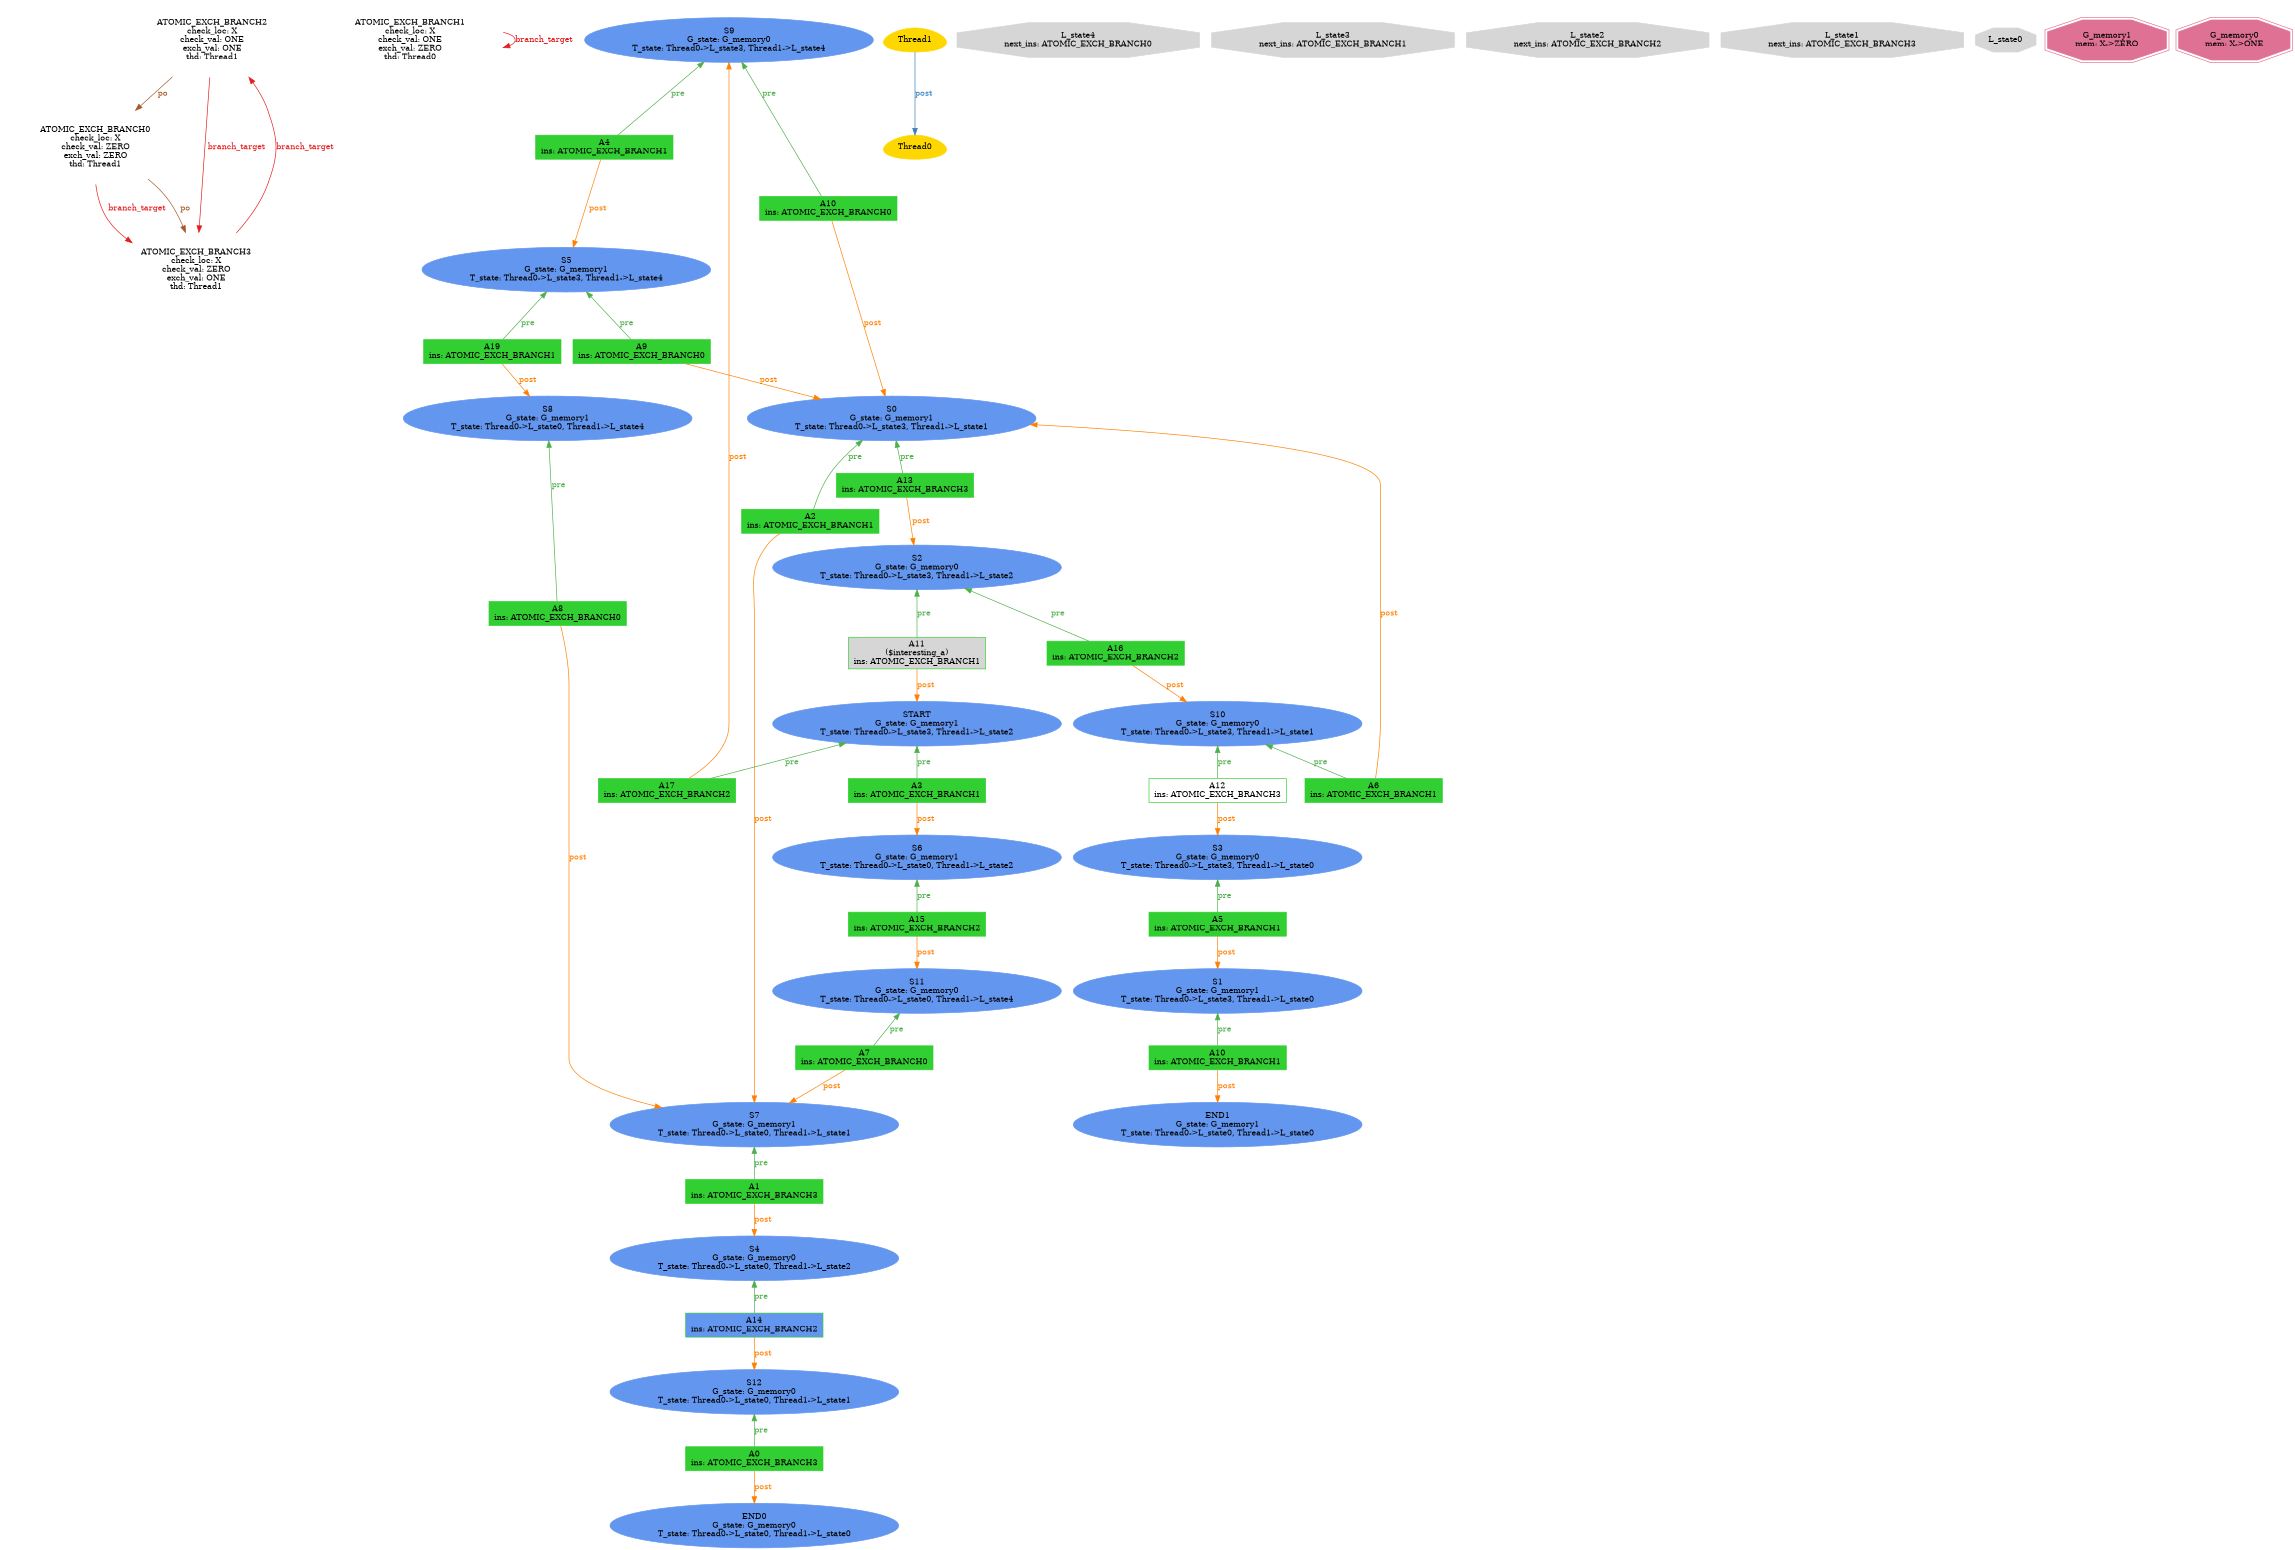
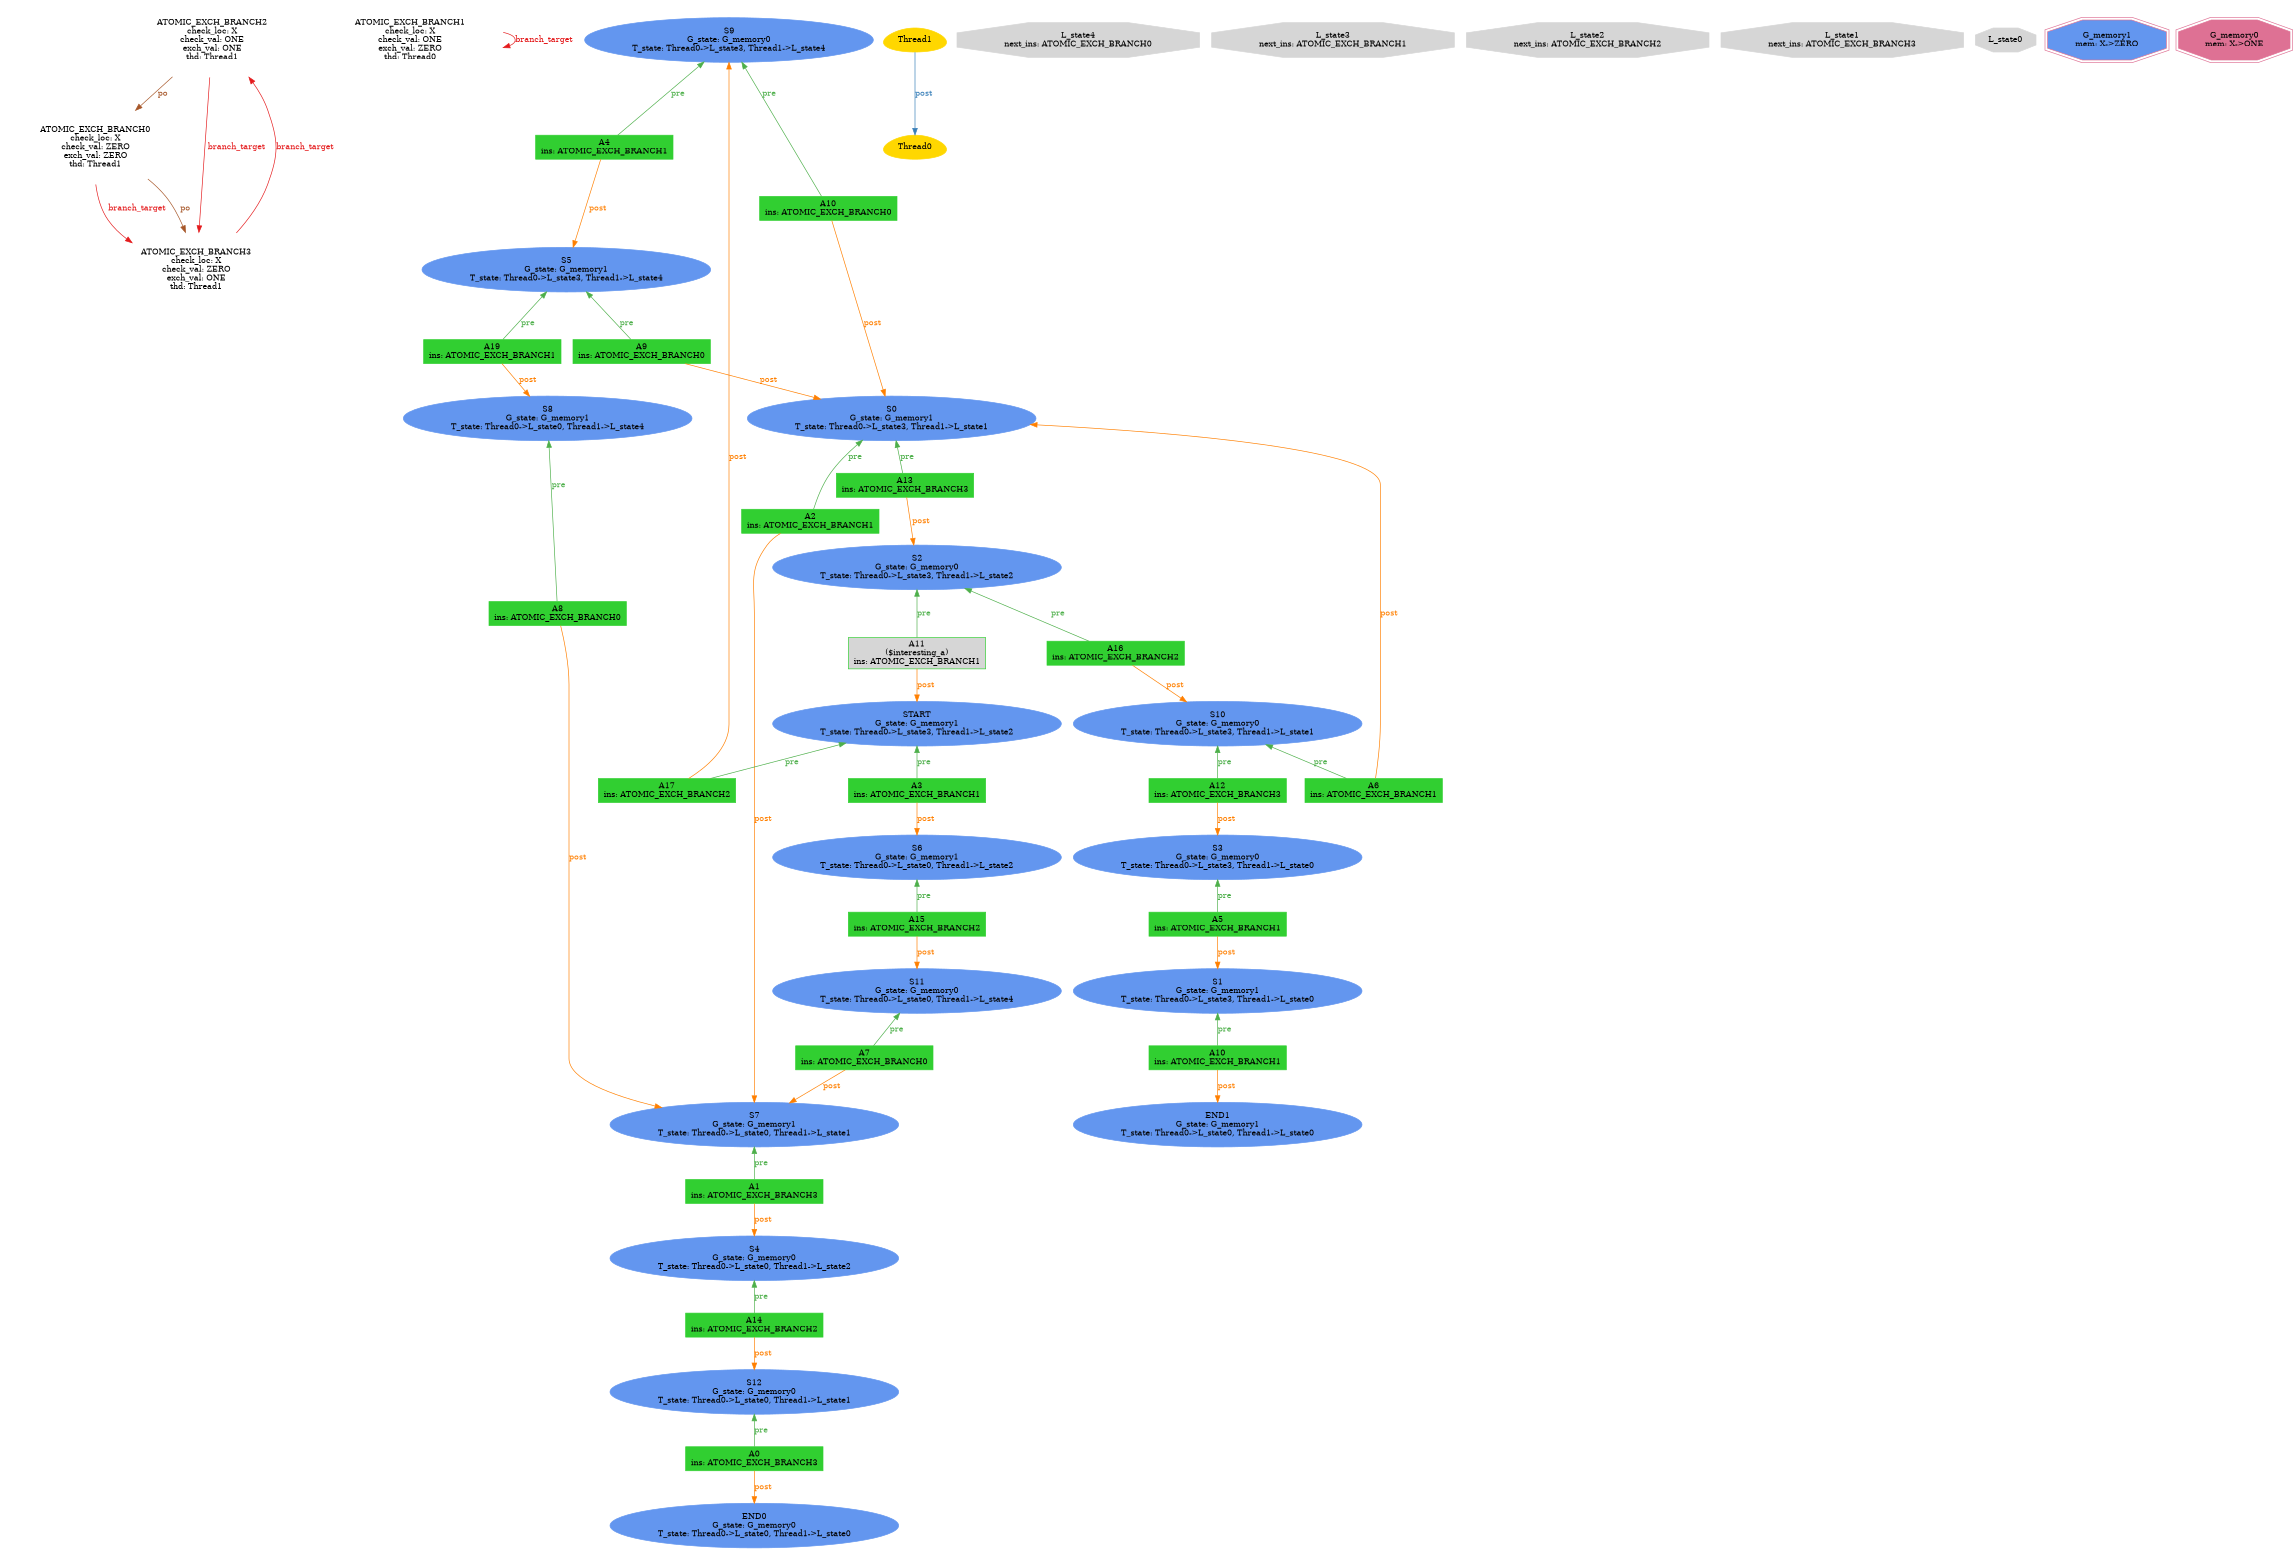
node "G_memory1 mem: X->ZERO": fillcolor #de7194 -> #6396ef
node "A12 ins: ATOMIC_EXCH_BRANCH3": fillcolor #ffffff -> #31cf31
node "A14 ins: ATOMIC_EXCH_BRANCH2": fillcolor #6396ef -> #31cf31
